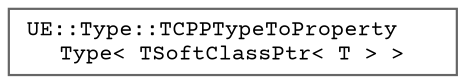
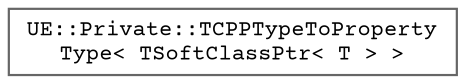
node "UE::Type::TCPPTypeToProperty Type< TSoftClassPtr< T > >": label "UE::Type::TCPPTypeToProperty Type< TSoftClassPtr< T > >" -> "UE::Private::TCPPTypeToProperty Type< TSoftClassPtr< T > >"
